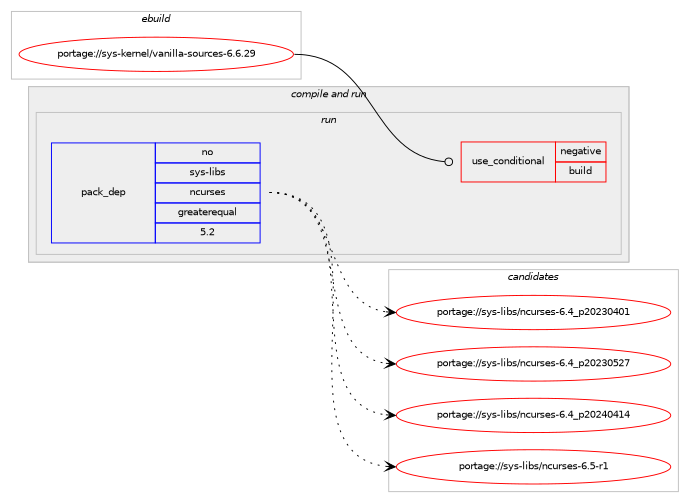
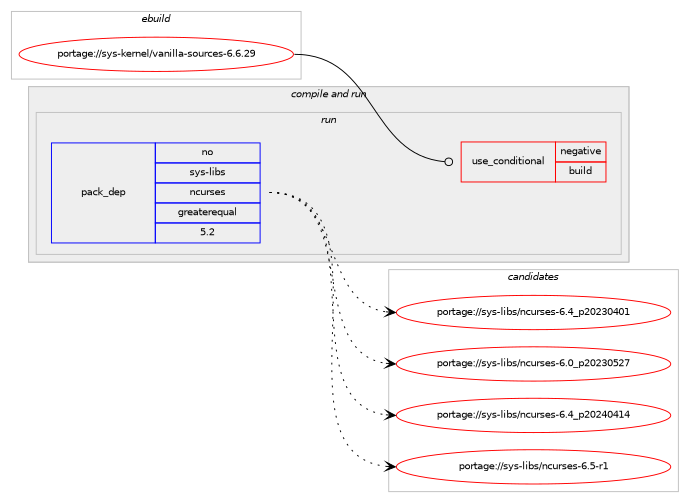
node "portage://sys-libs/ncurses-6.4_p20230527": label "portage://sys-libs/ncurses-6.4_p20230527" -> "portage://sys-libs/ncurses-6.0_p20230527"
